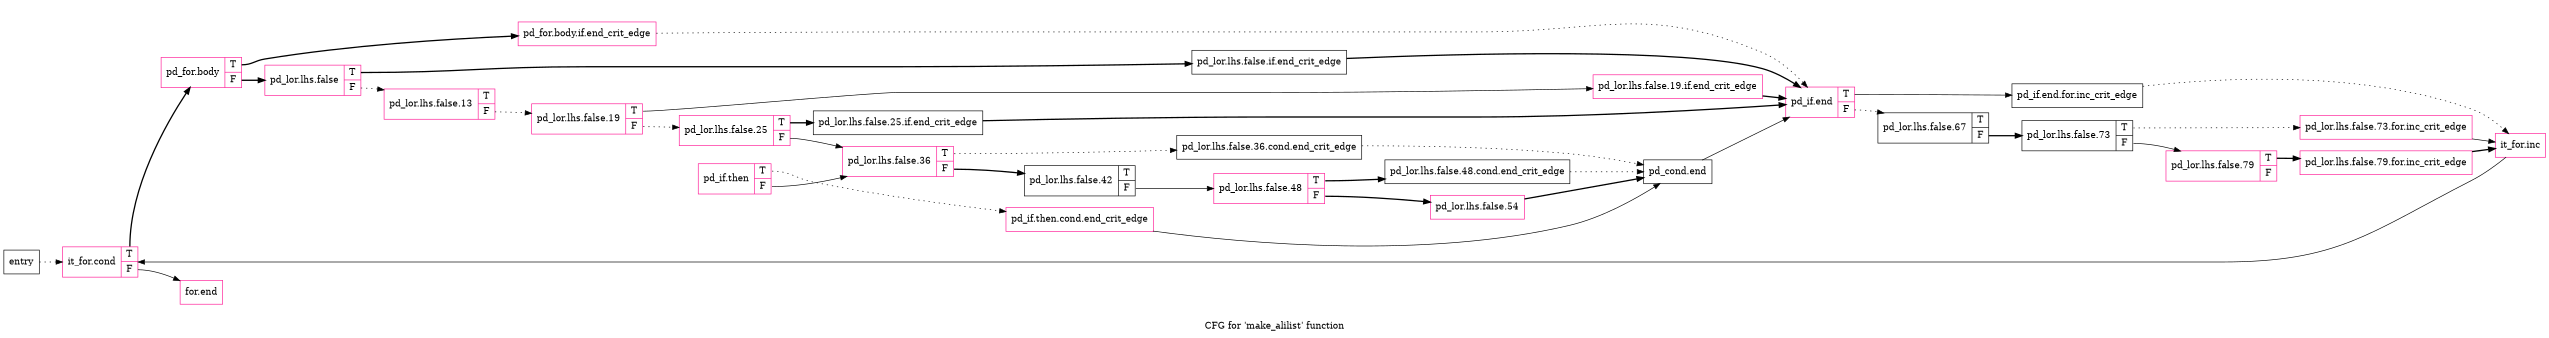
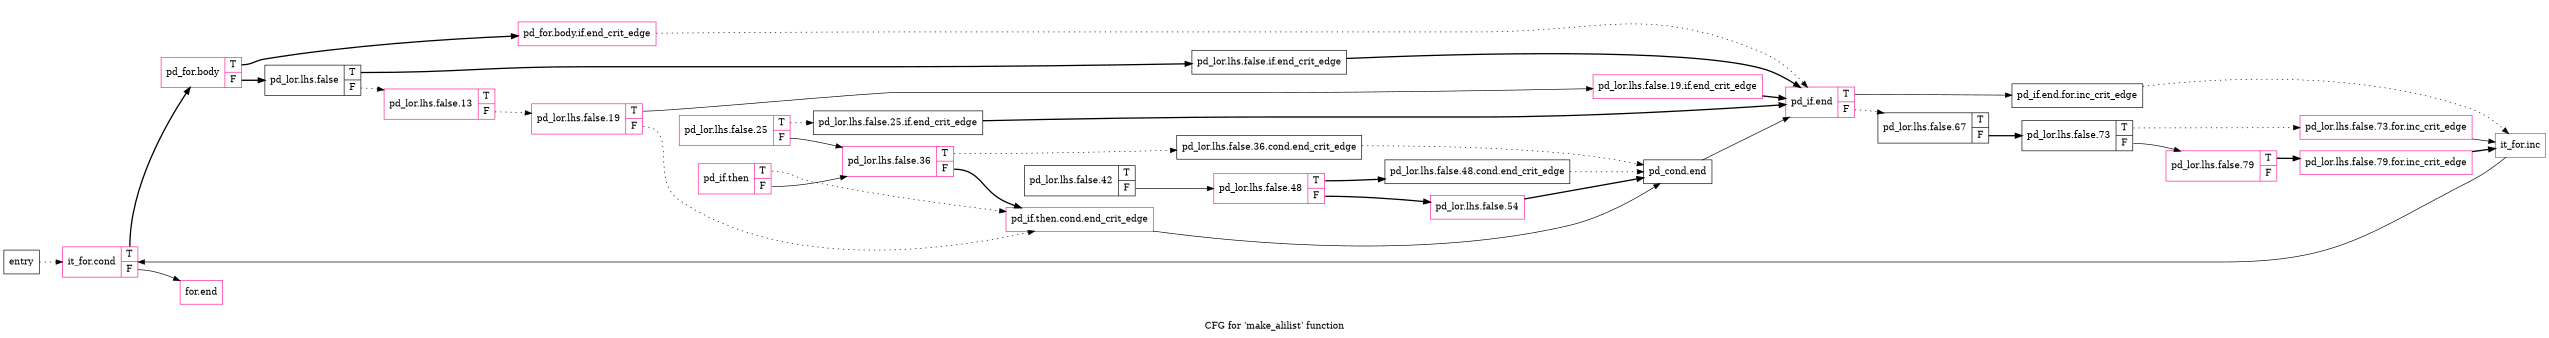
node "pd_lor.lhs.false": color deeppink -> black
edge "pd_lor.lhs.false.25" -> "pd_lor.lhs.false.25.if.end_crit_edge": style bold -> dotted
edge "pd_lor.lhs.false.19" -> "pd_lor.lhs.false.25": now "pd_lor.lhs.false.19" -> "pd_if.then.cond.end_crit_edge"
edge "pd_lor.lhs.false.36" -> "pd_lor.lhs.false.42": now "pd_lor.lhs.false.36" -> "pd_if.then.cond.end_crit_edge"
